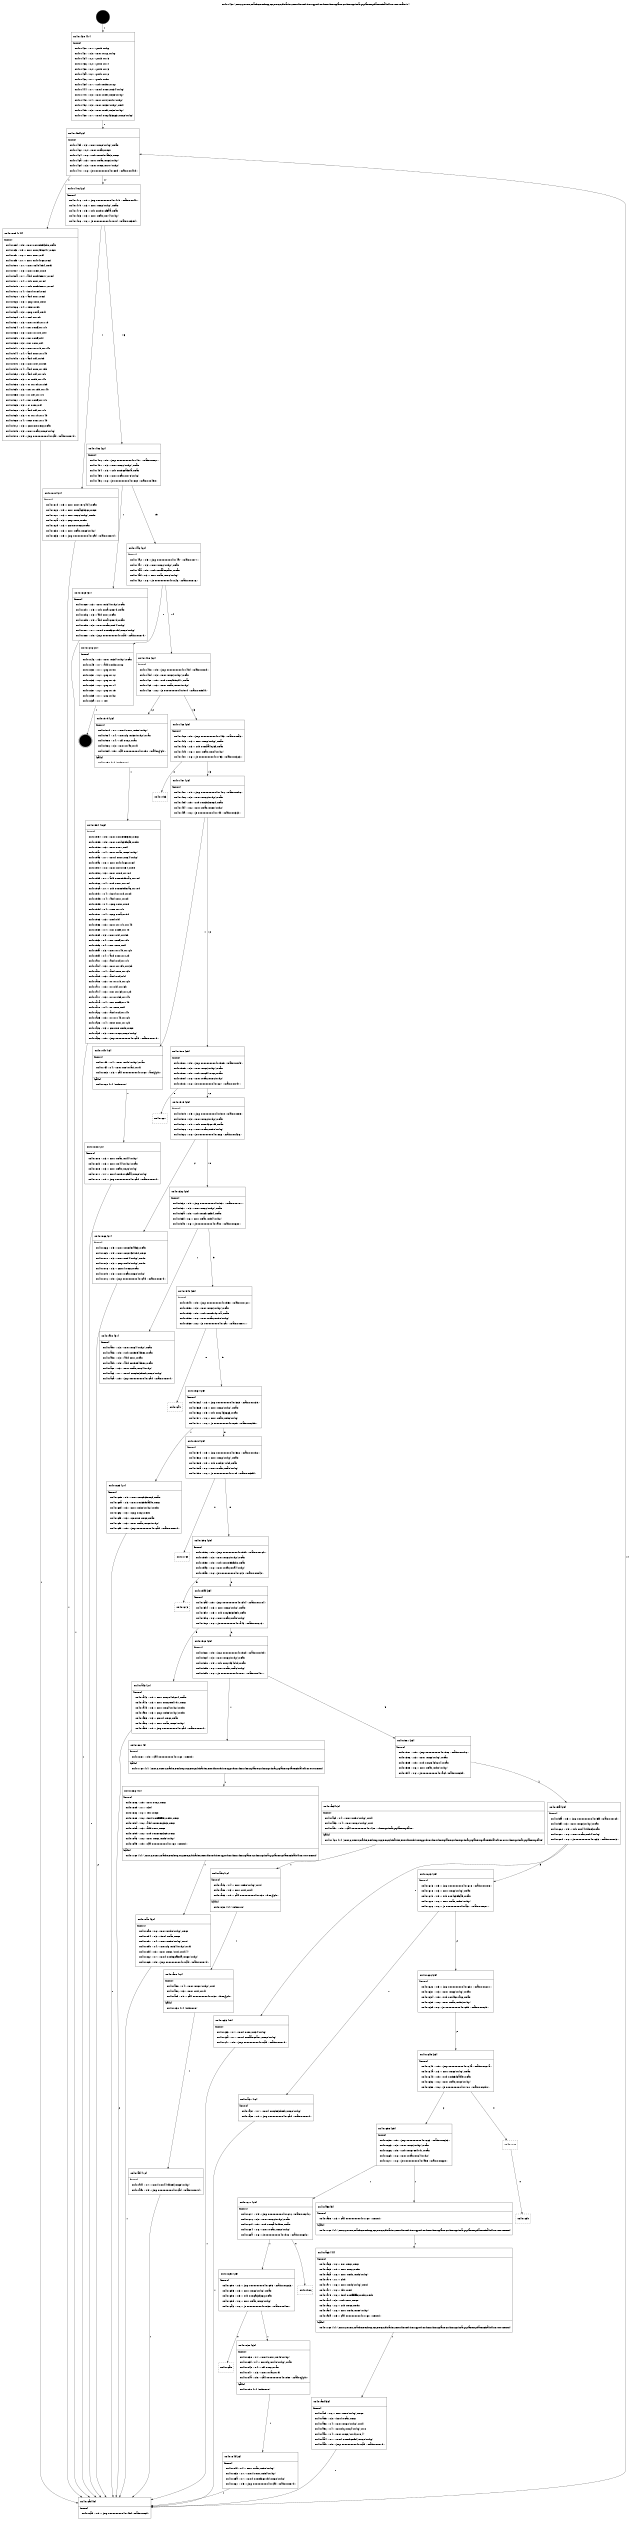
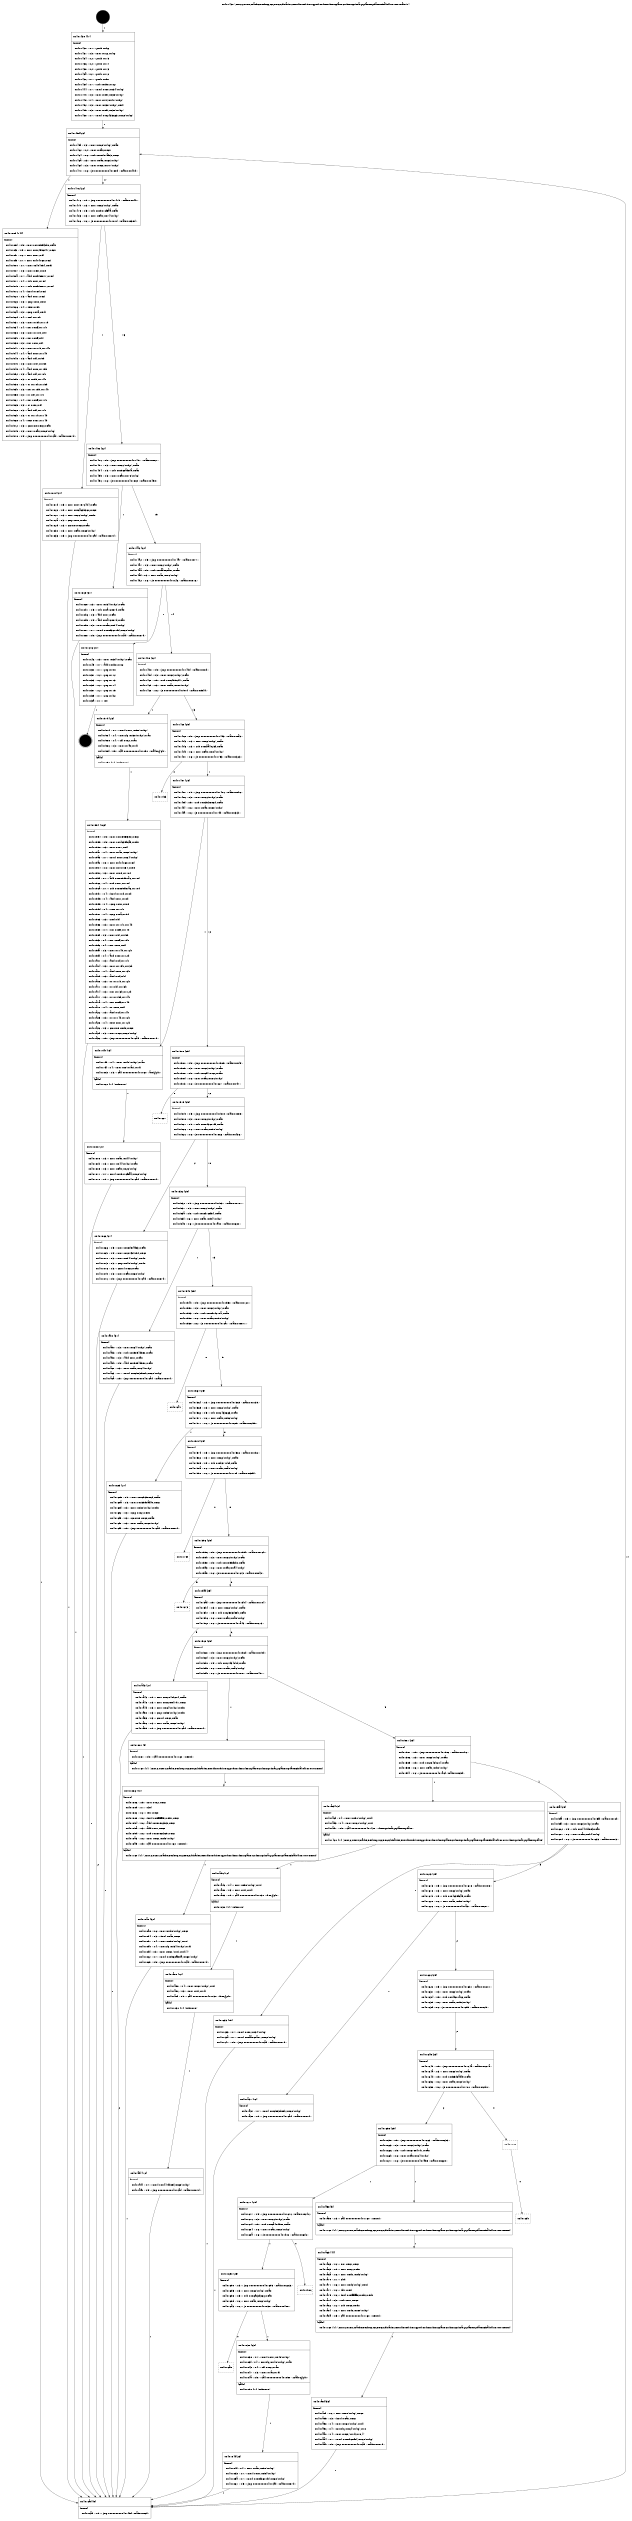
edge "0x4014b8 [22]" -> "0x40197d [23]": label " 12" -> " 1"
edge "0x4014ce [25]" -> "0x4014e7 [25]": label " 13" -> " 1"
edge "0x401532 [25]" -> "0x40154b [25]": label " 9" -> " 13"
edge "0x4015e1 [25]" -> "0x401acf [13]": added, label "1"
edge "0x401ab0 [31]" -> "0x401cad [5]": added, label "1"
